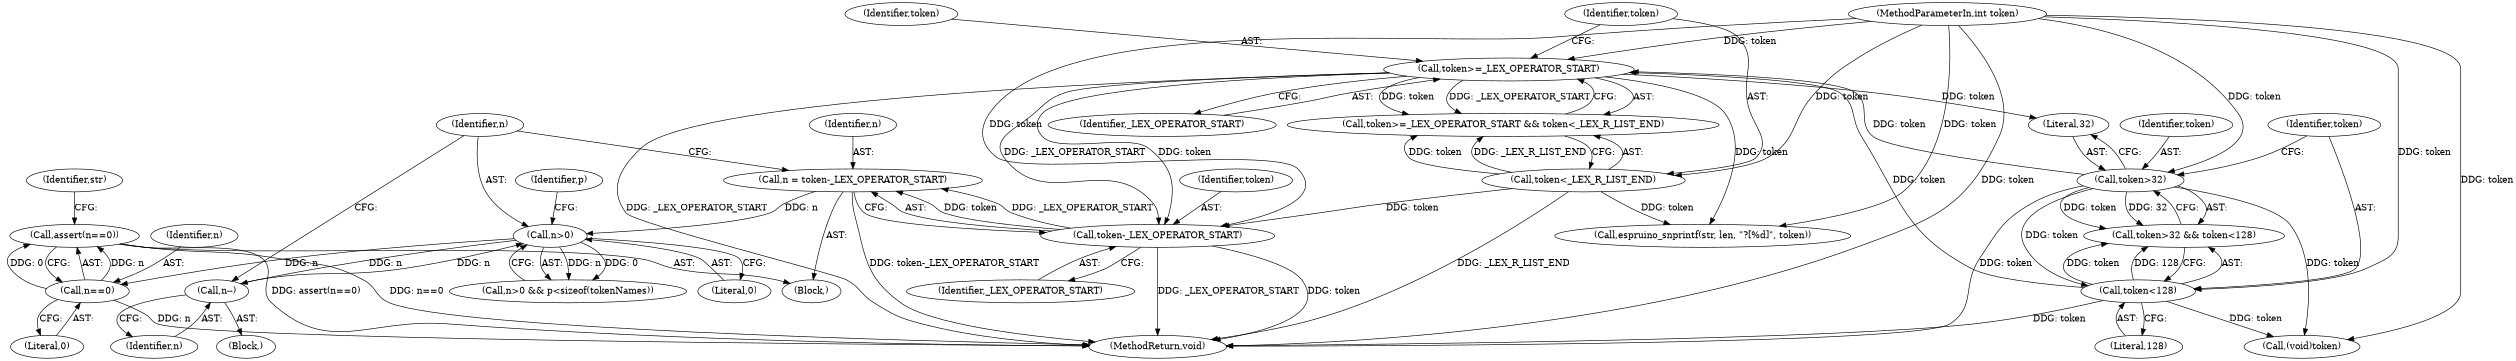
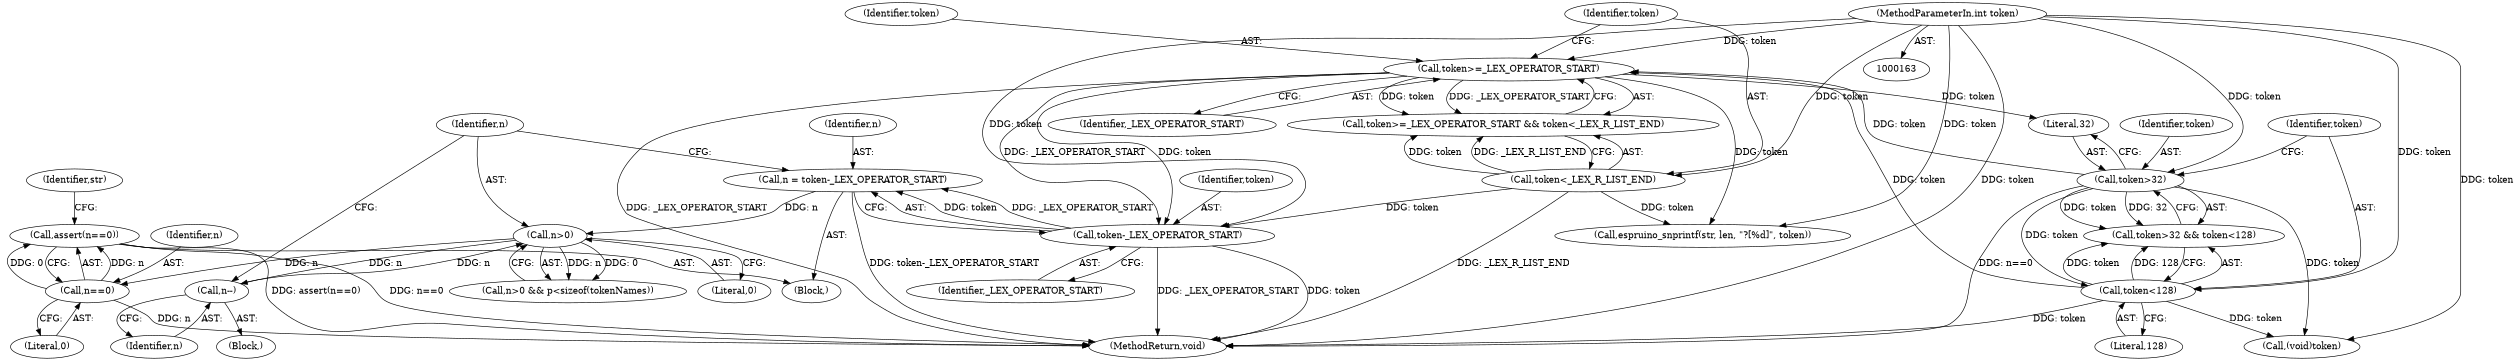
node "1000163": added
node "(Identifier,p)": removed
edge "(Call,token>32)" -> "(MethodReturn,void)": label "DDG: token" -> "DDG: n==0"
